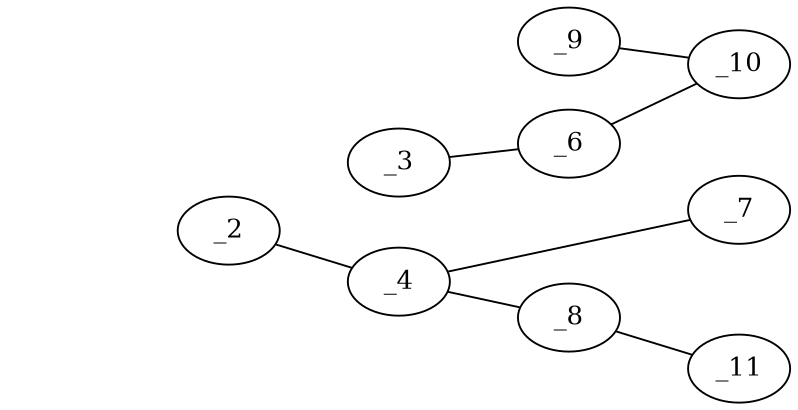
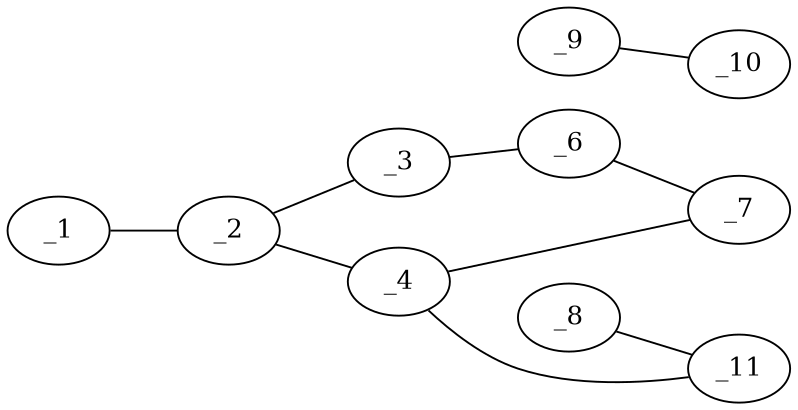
edge "_10" -- "_6": now "_7" -- "_6"
edge "_3" -- "_2": added
node "_1": added
edge "_4" -- "_8": now "_4" -- "_11"
